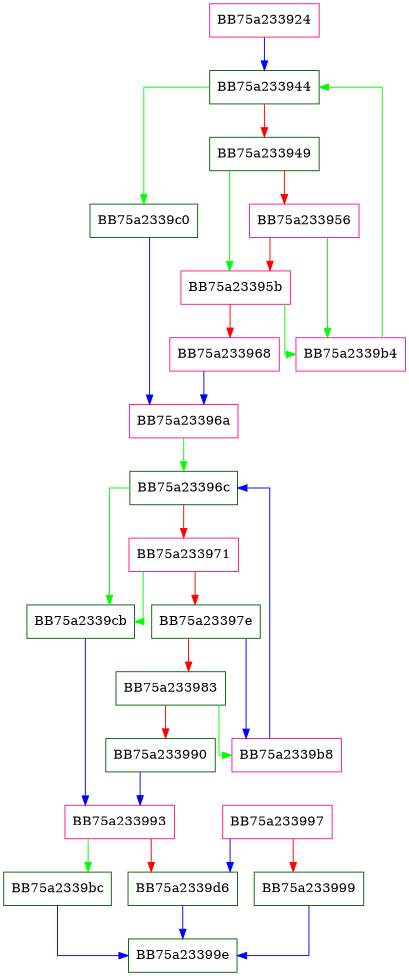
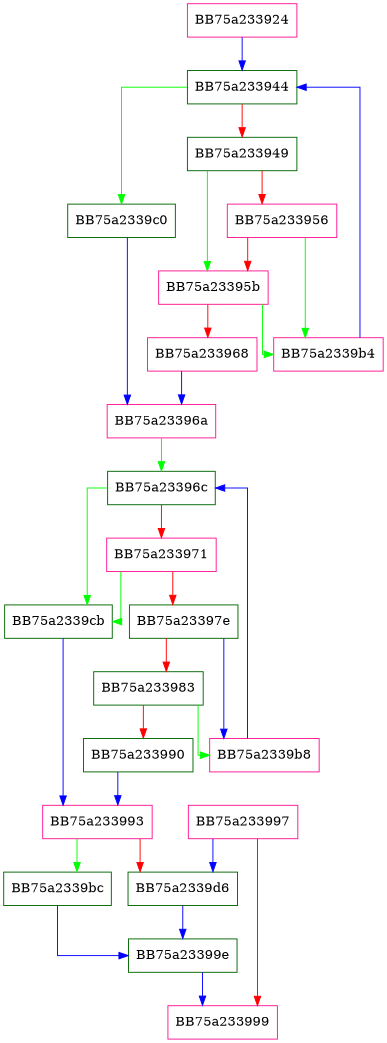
edge "BB75a2339b4" -> "BB75a233944": color green -> blue
node "BB75a233999": color darkgreen -> deeppink
edge "BB75a233999" -> "BB75a23399e": reversed
